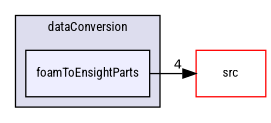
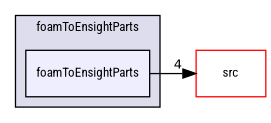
cluster "dataConversion": label "dataConversion" -> "foamToEnsightParts"
